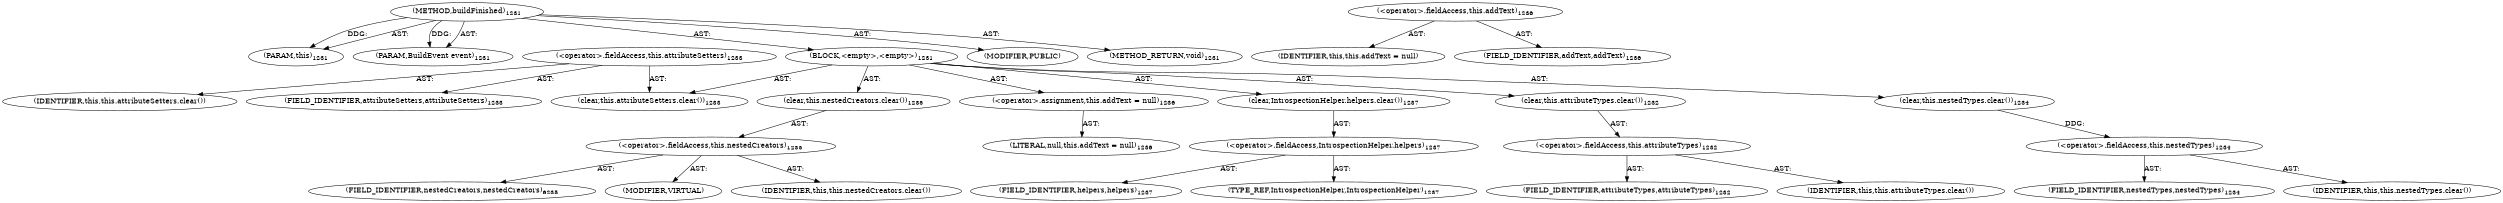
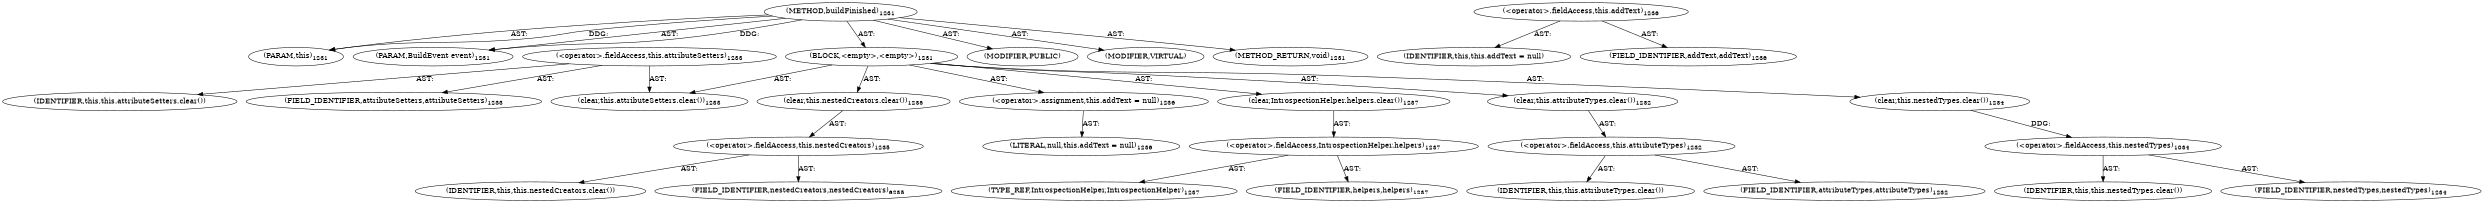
node "(<operator>.fieldAccess,this.nestedTypes)": text "1234" -> "1034"
edge "(<operator>.fieldAccess,this.nestedCreators)" -> "(MODIFIER,VIRTUAL)": now "(METHOD,buildFinished)" -> "(MODIFIER,VIRTUAL)"
